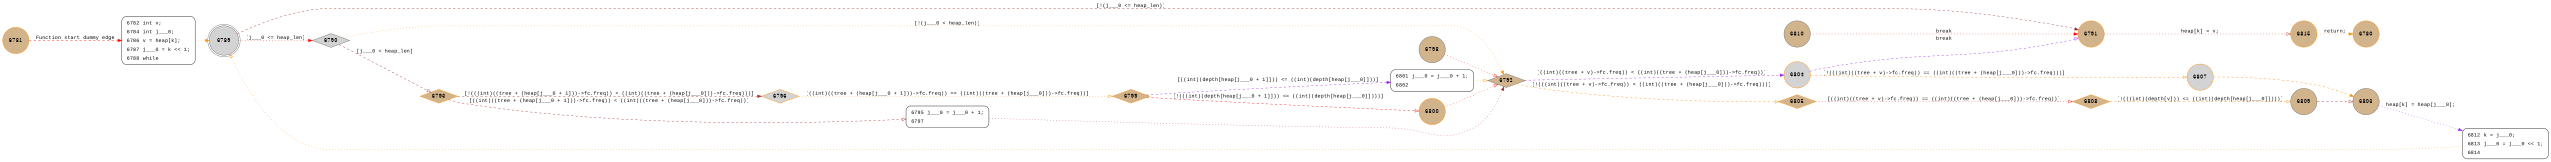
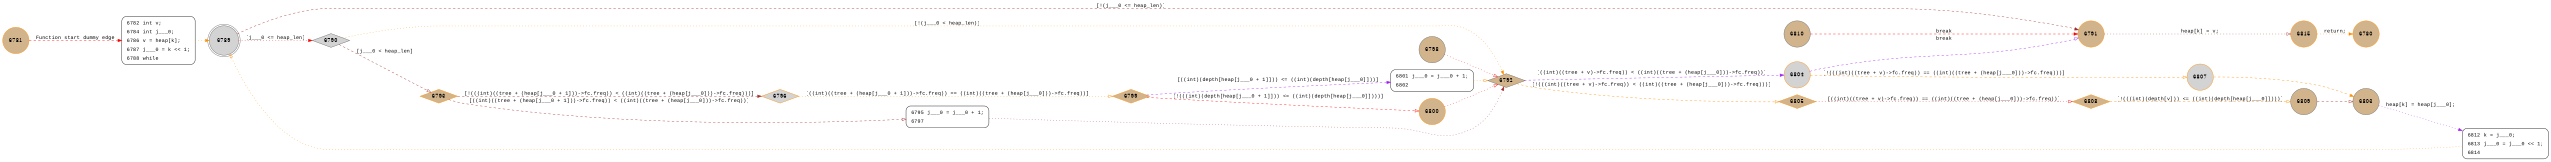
edge "6810" -> "6791": style dotted -> dashed
